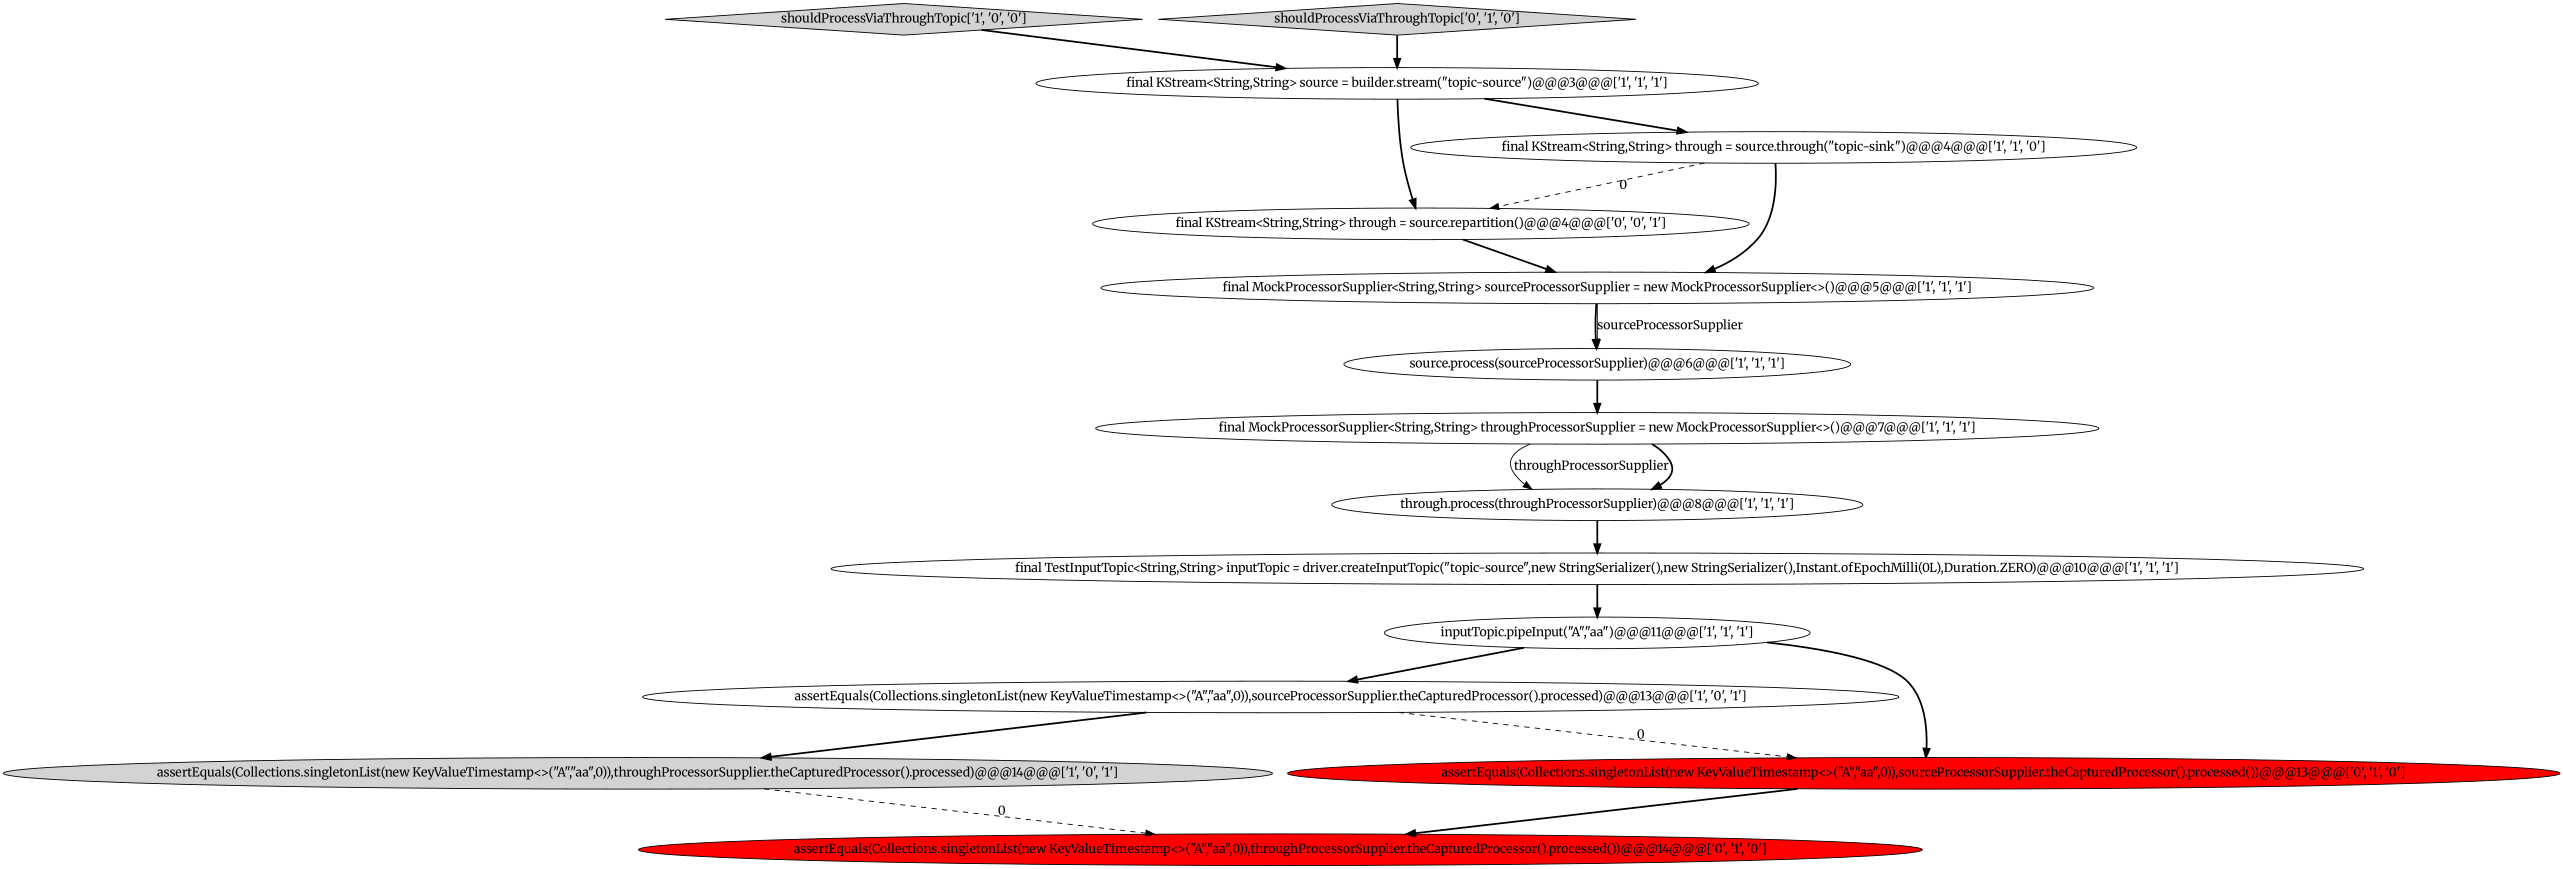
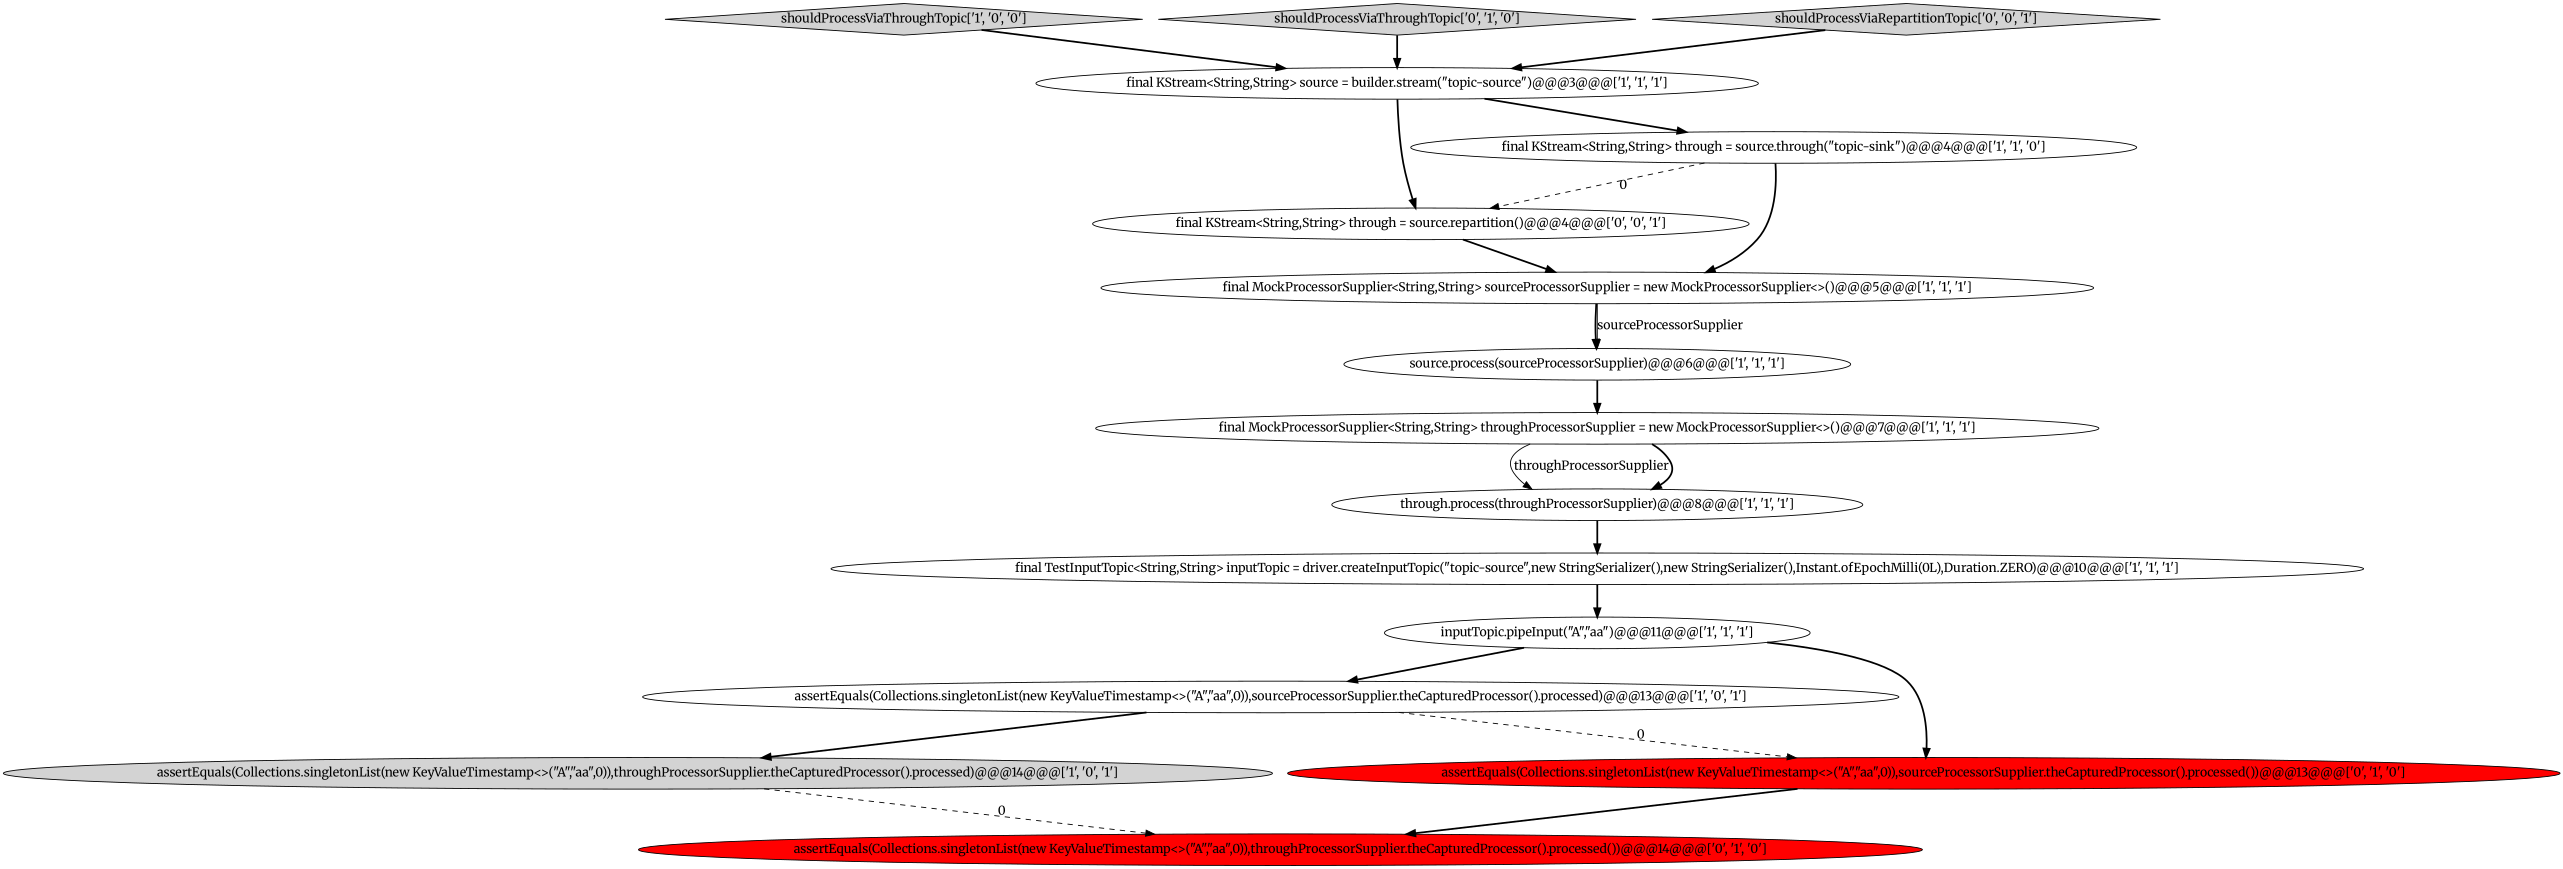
node "shouldProcessViaRepartitionTopic['0', '0', '1']": added
